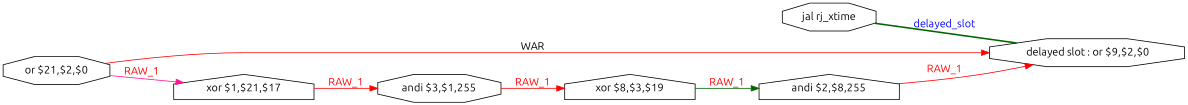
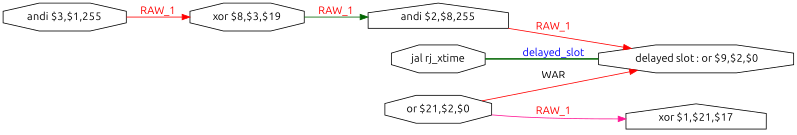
edge "xor $1,$21,$17" -> "andi $3,$1,255": removed, label "RAW_1"
node "xor $8,$3,$19": shape house -> octagon
